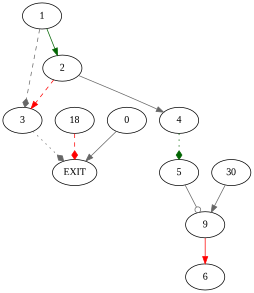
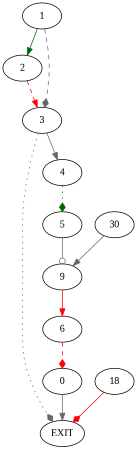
edge "2" -> "4": now "3" -> "4"
edge "18" -> "EXIT": style dashed -> solid
edge "6" -> "0": added
